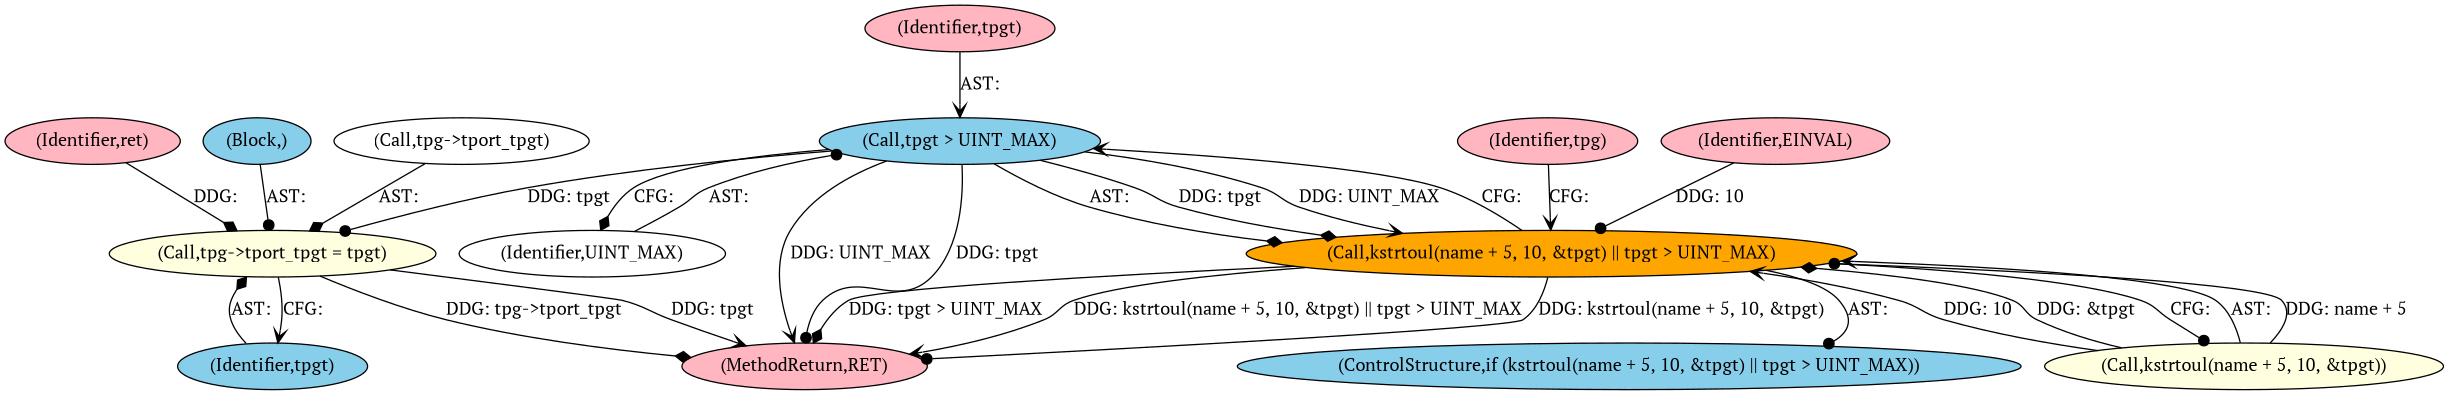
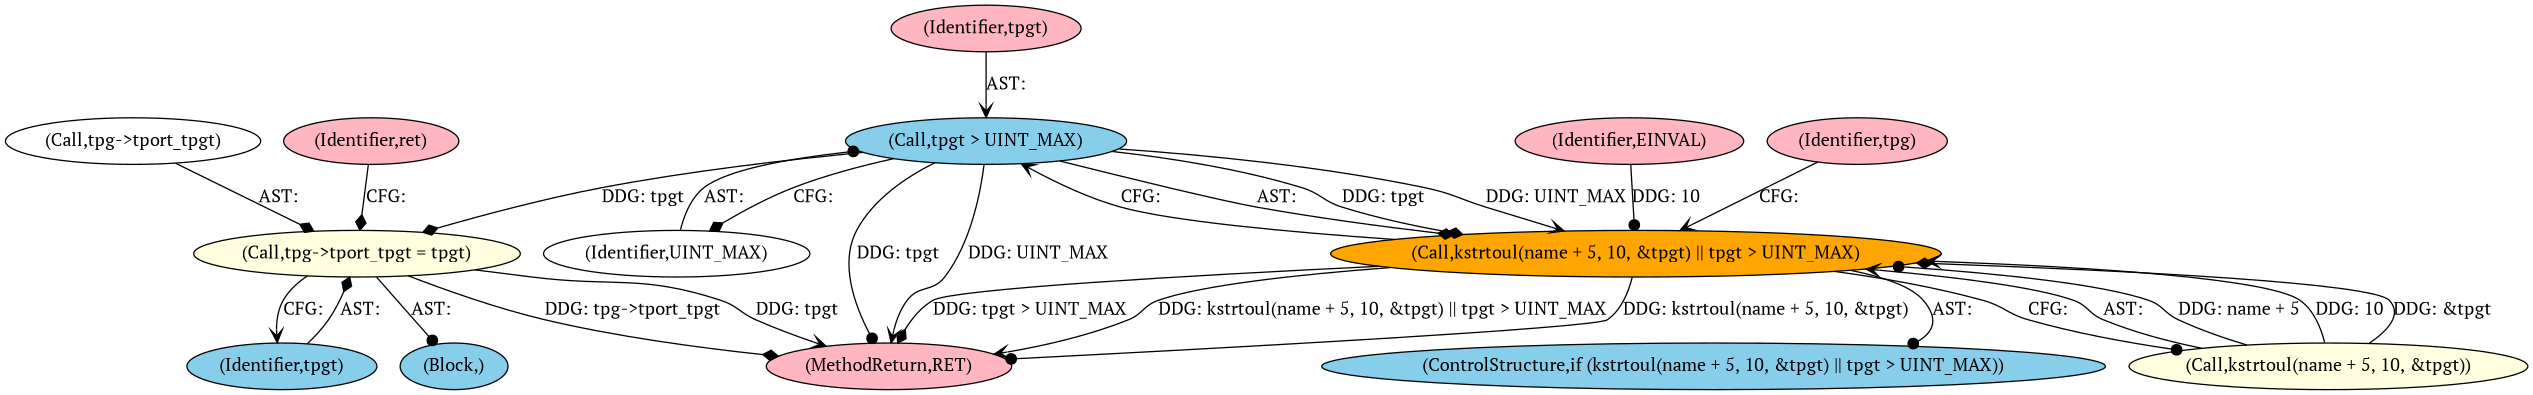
edge "(Call,tpgt > UINT_MAX)" -> "(Call,tpg->tport_tpgt = tpgt)": arrowhead dot -> diamond
edge "(Block,)" -> "(Call,tpg->tport_tpgt = tpgt)": reversed
edge "(Identifier,ret)" -> "(Call,tpg->tport_tpgt = tpgt)": label "DDG: " -> "CFG: "
